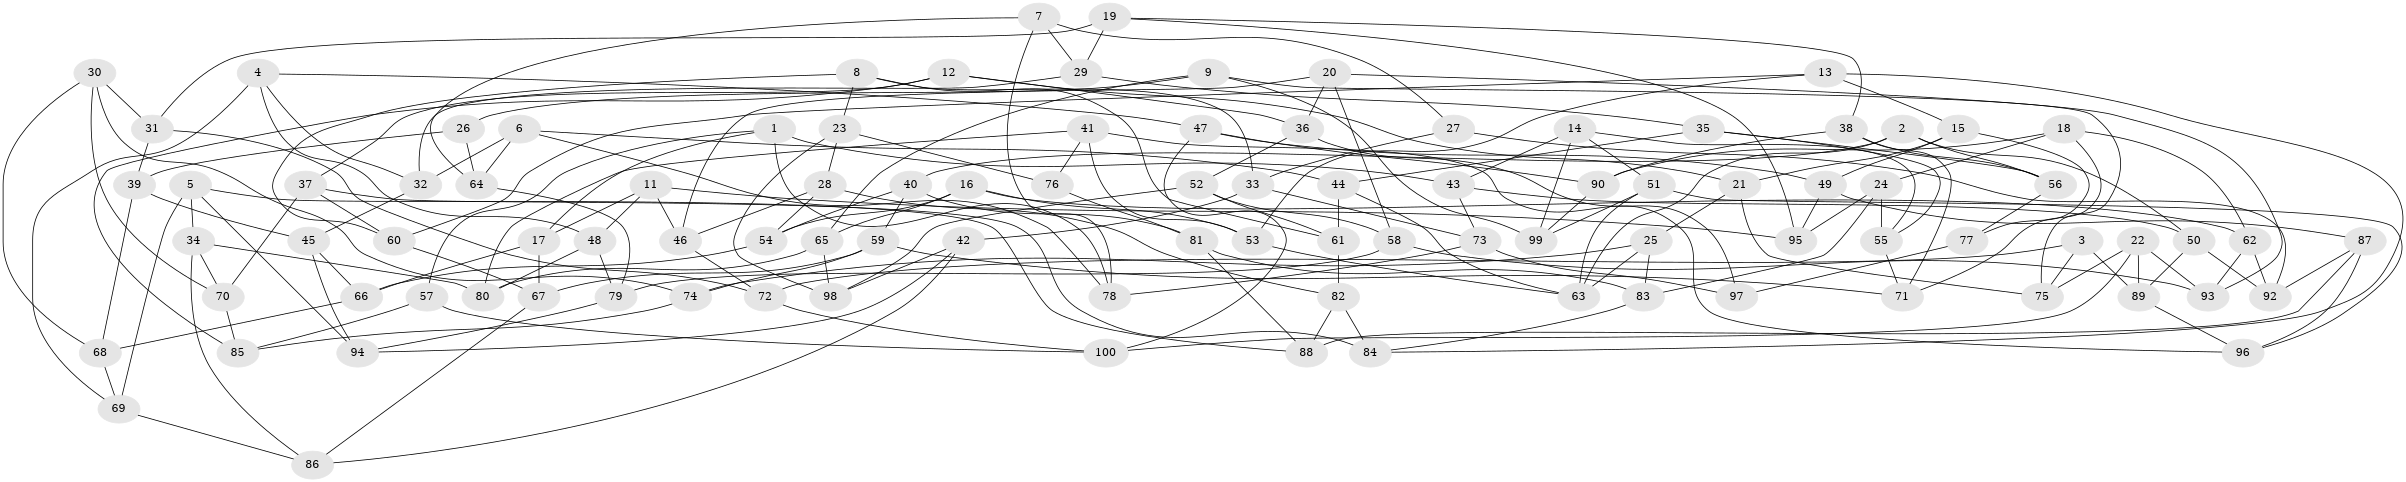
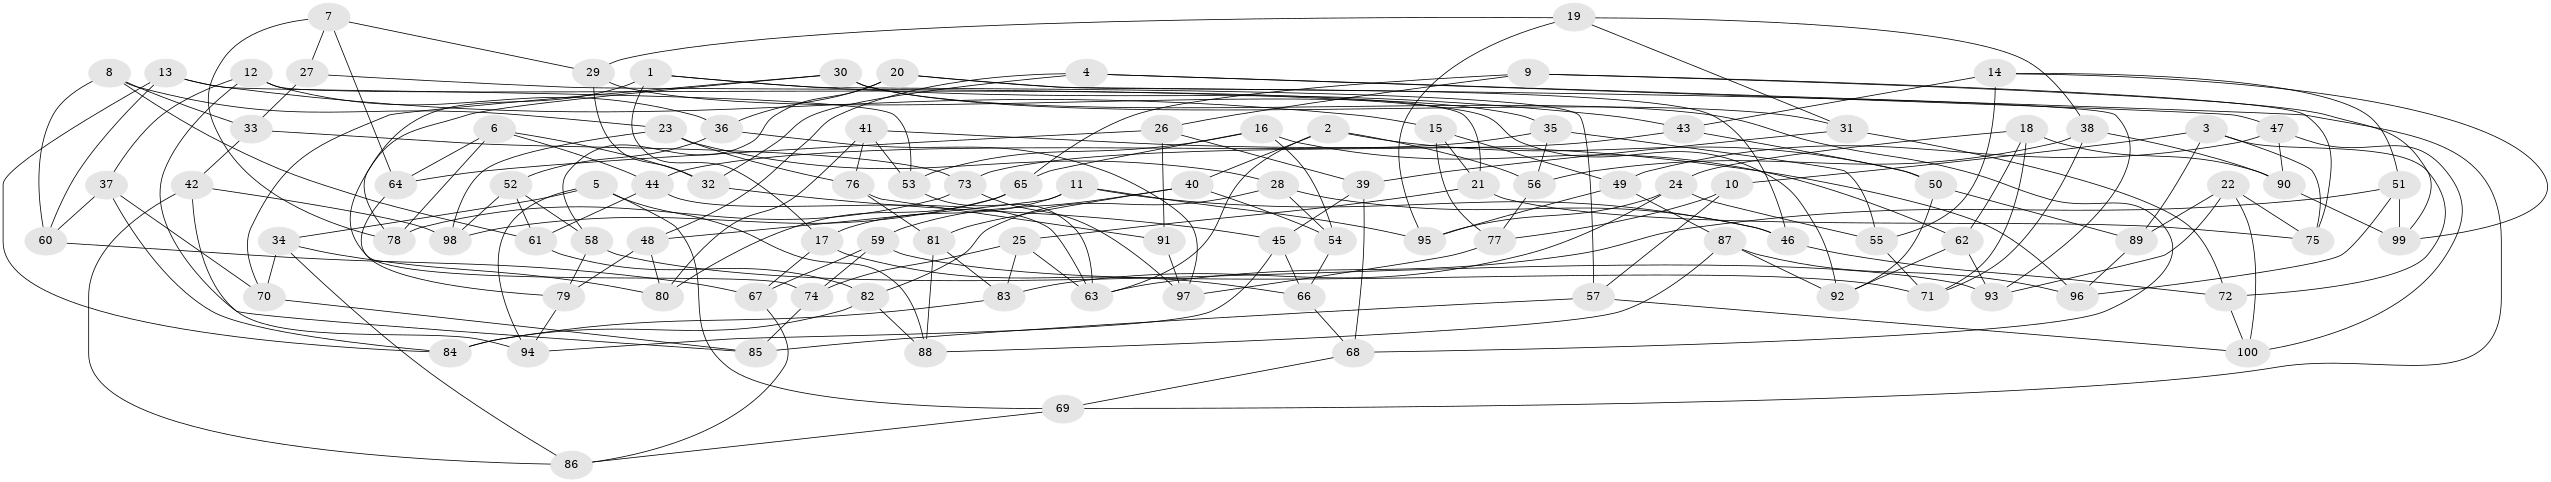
node "10": added
node "91": added
